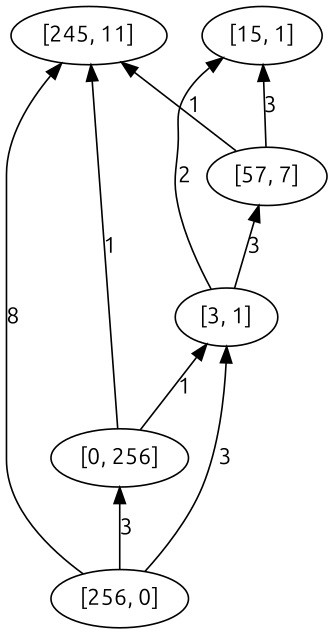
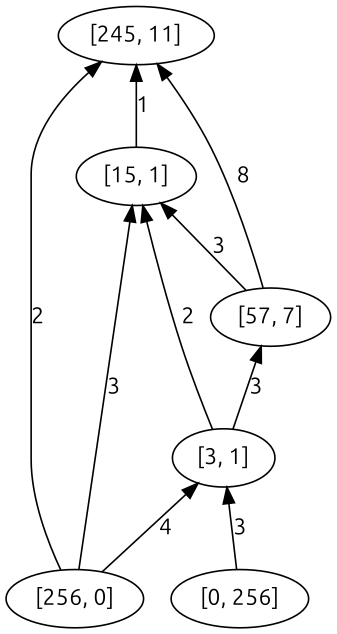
edge "[57, 7]" -> "[245, 11]": label "1" -> "8"
edge "[0, 256]" -> "[245, 11]": now "[15, 1]" -> "[245, 11]"
edge "[256, 0]" -> "[245, 11]": label "8" -> "2"
edge "[0, 256]" -> "[3, 1]": label "1" -> "3"
edge "[256, 0]" -> "[3, 1]": label "3" -> "4"
edge "[256, 0]" -> "[0, 256]": now "[256, 0]" -> "[15, 1]"
